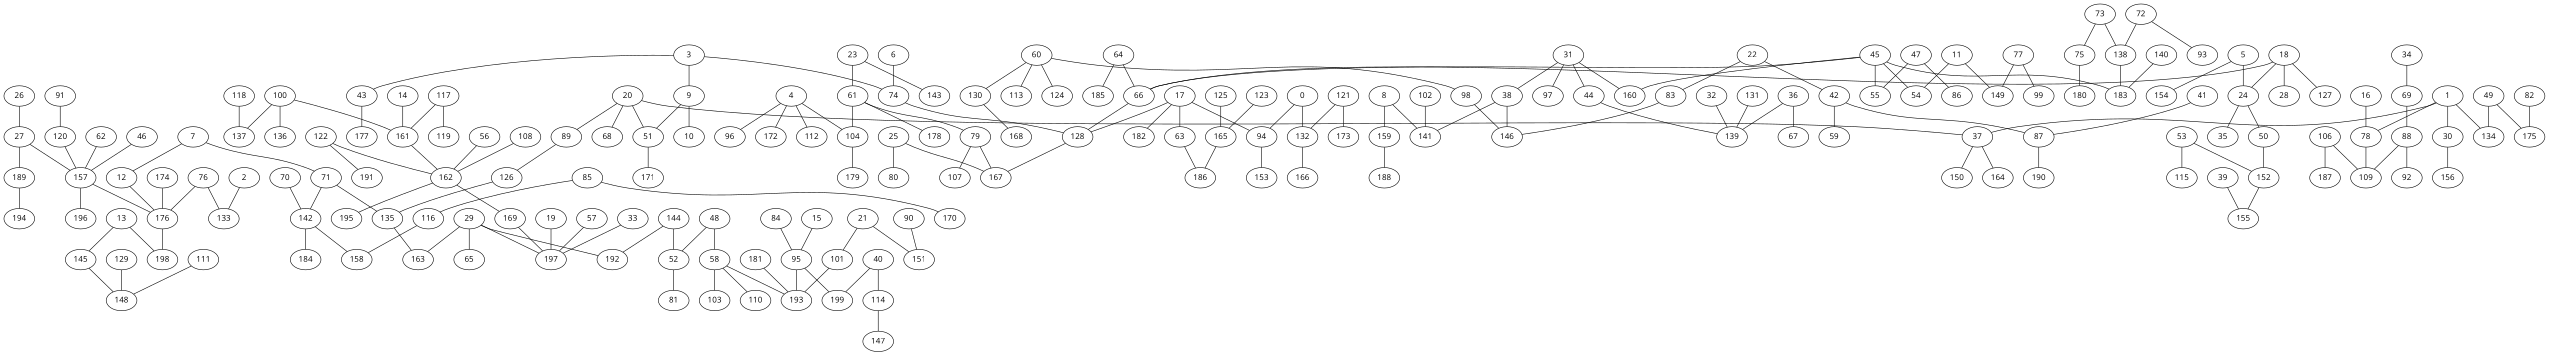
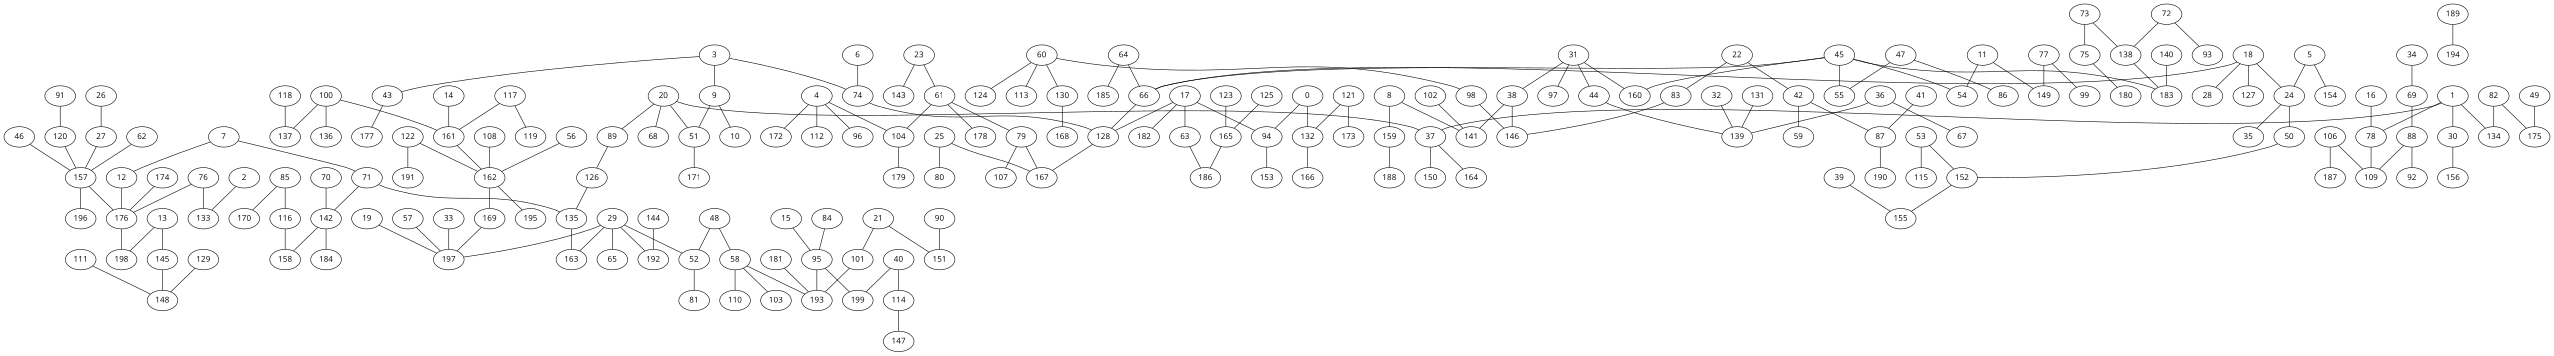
edge "49" -- "134": now "82" -- "134"
edge "27" -- "189": removed
edge "144" -- "52": now "29" -- "52"
